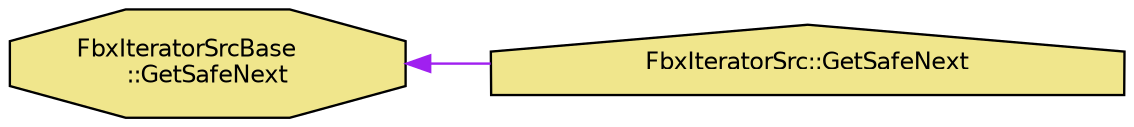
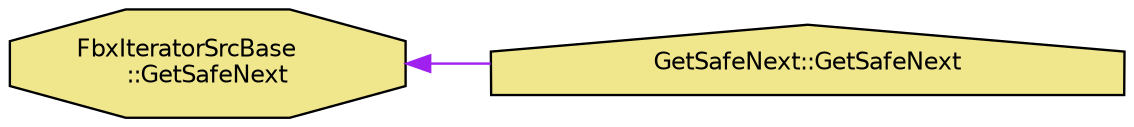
node "FbxIteratorSrc::GetSafeNext": label "FbxIteratorSrc::GetSafeNext" -> "GetSafeNext::GetSafeNext"
